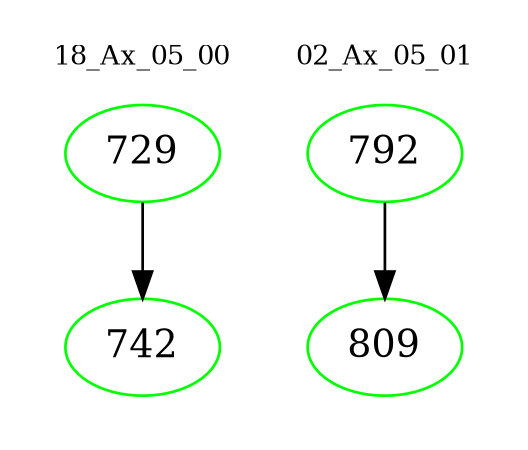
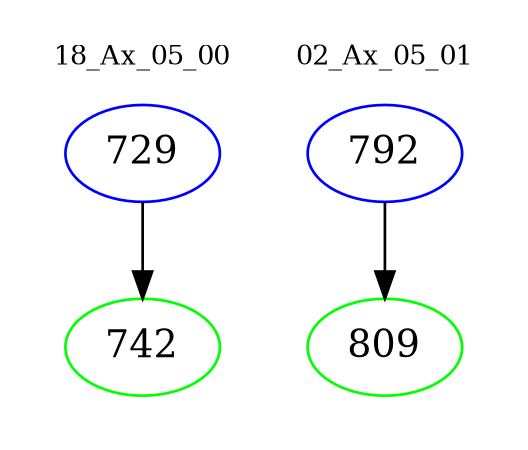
node "729": color green -> blue
node "792": color green -> blue
